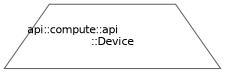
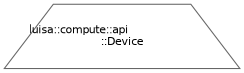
node "api::compute::api ::Device": label "api::compute::api ::Device" -> "luisa::compute::api ::Device"
